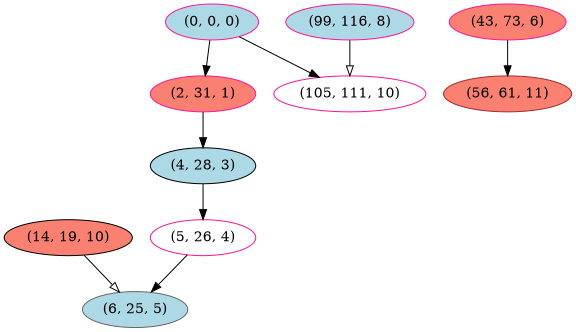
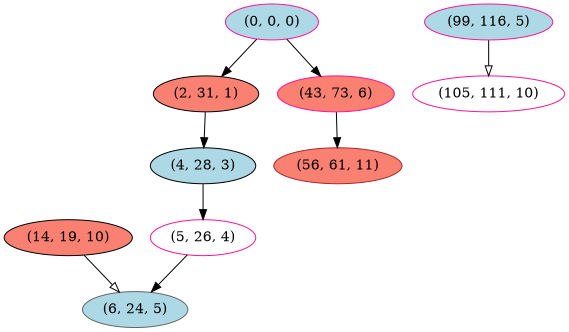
node "(99, 116, 8)": label "(99, 116, 8)" -> "(99, 116, 5)"
edge "(0, 0, 0)" -> "(105, 111, 10)": now "(0, 0, 0)" -> "(43, 73, 6)"
node "(2, 31, 1)": color deeppink -> black
node "(6, 25, 5)": label "(6, 25, 5)" -> "(6, 24, 5)"
